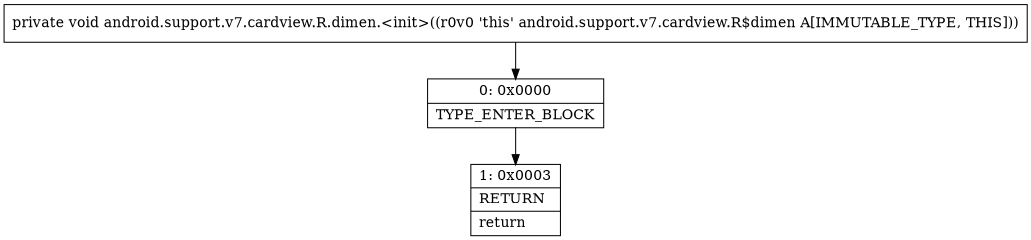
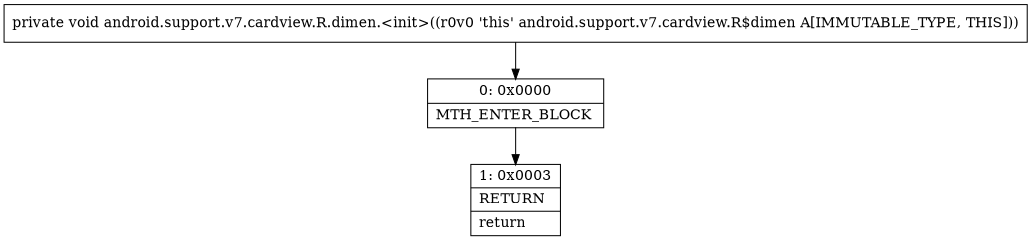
node "0: 0x0000": text "TYPE_ENTER_BLOCK" -> "MTH_ENTER_BLOCK"
